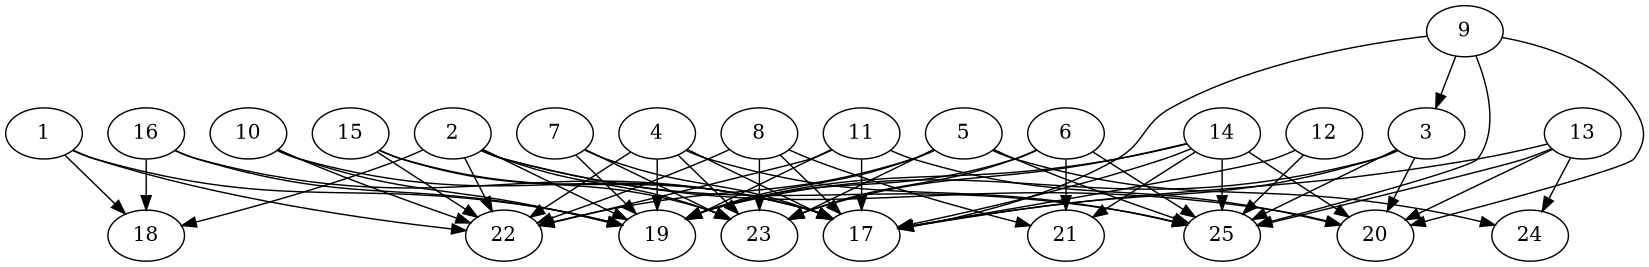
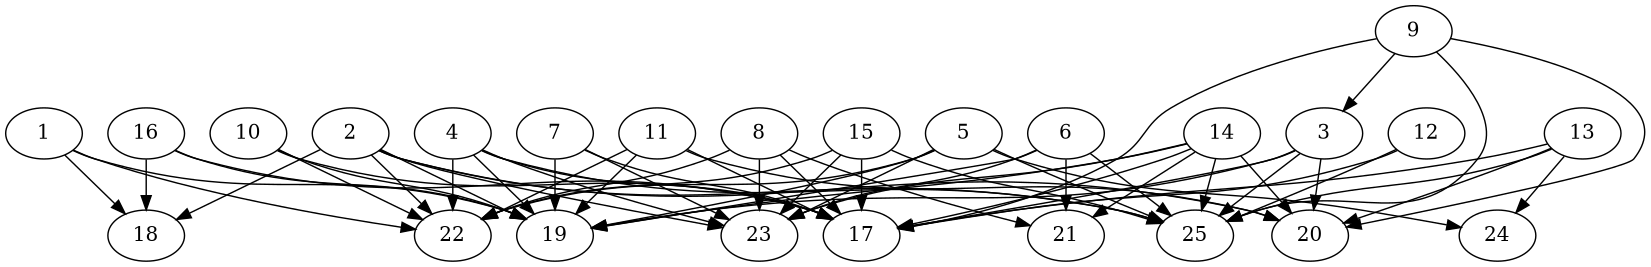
edge "15" -> "25": added
